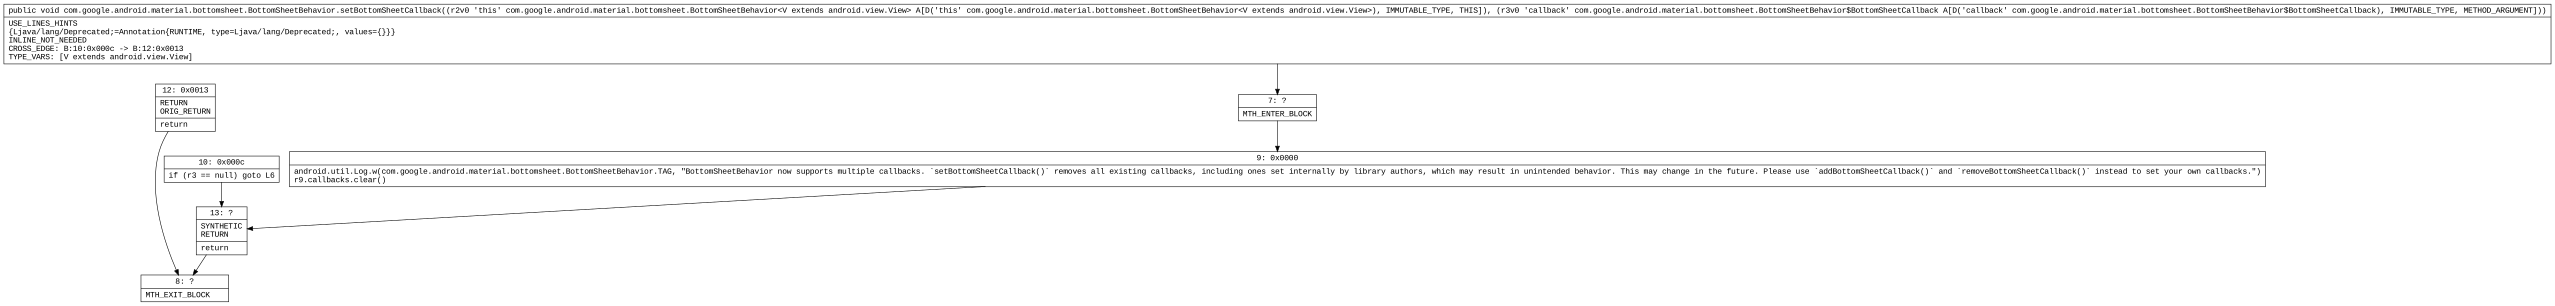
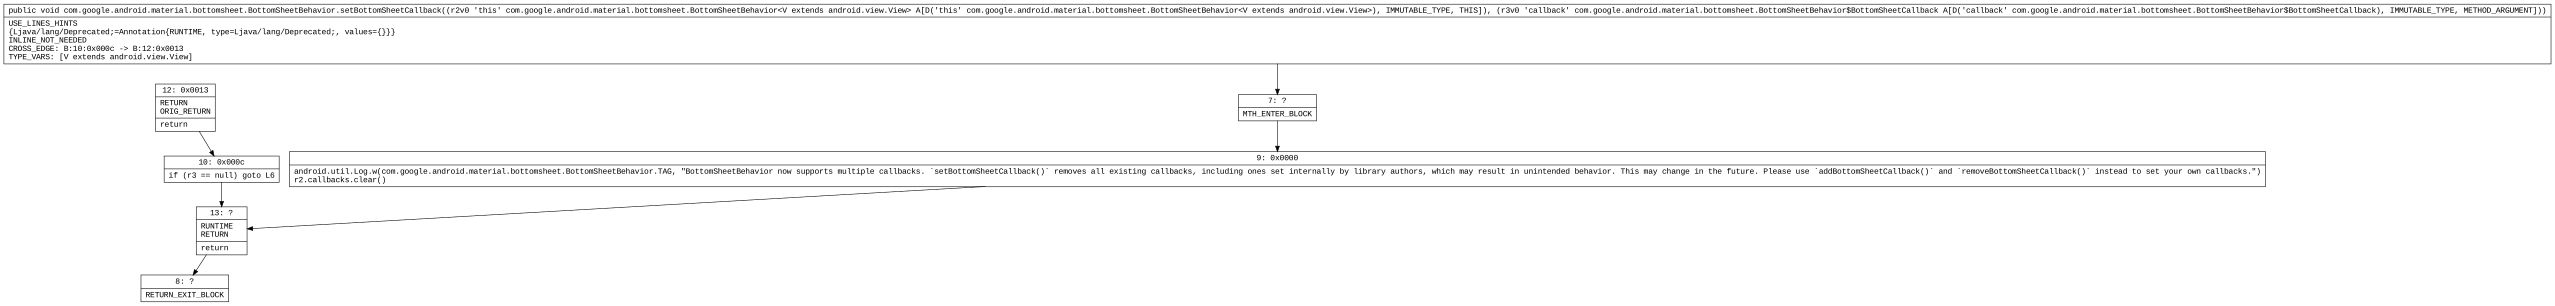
node "9: 0x0000": text "r9.callbacks.clear()" -> "r2.callbacks.clear()"
edge "12: 0x0013" -> "8: ?": now "12: 0x0013" -> "10: 0x000c"
node "13: ?": text "SYNTHETIC" -> "RUNTIME"
node "8: ?": text "MTH_EXIT_BLOCK" -> "RETURN_EXIT_BLOCK"
